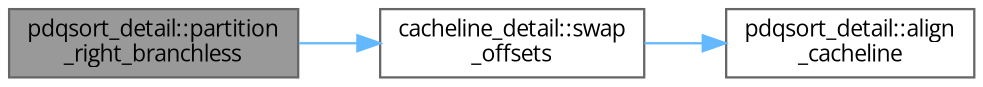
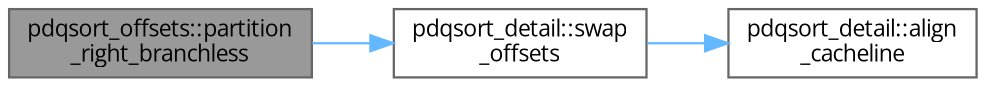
node "pdqsort_detail::partition _right_branchless": label "pdqsort_detail::partition _right_branchless" -> "pdqsort_offsets::partition _right_branchless"
node "cacheline_detail::swap _offsets": label "cacheline_detail::swap _offsets" -> "pdqsort_detail::swap _offsets"
